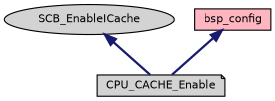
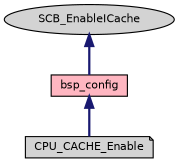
edge "CPU_CACHE_Enable" -> "SCB_EnableICache": now "bsp_config" -> "SCB_EnableICache"
